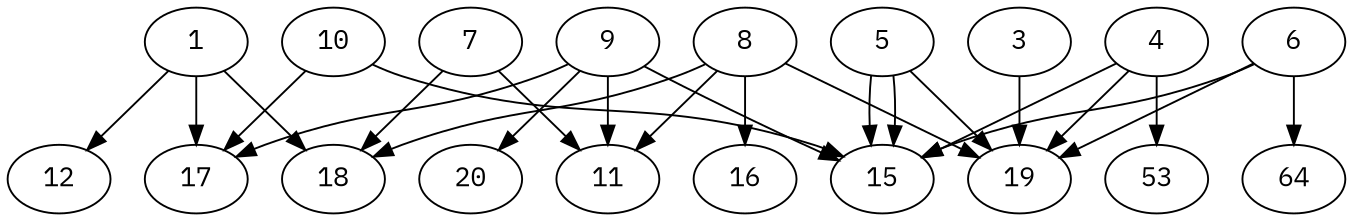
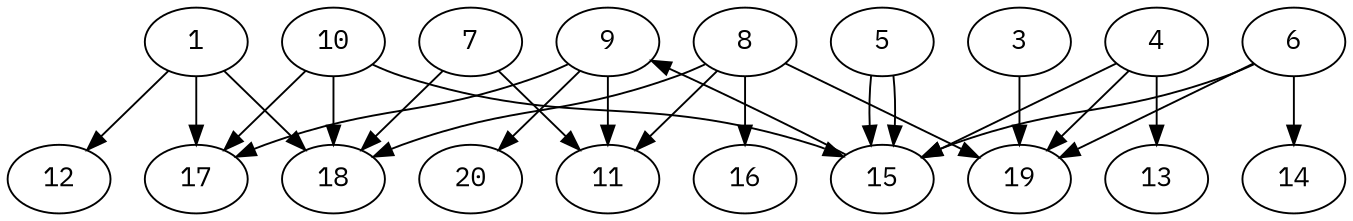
edge "10" -> "18": added
edge "5" -> "19": removed
edge "9" -> "15": reversed
node "53": label "53" -> "13"
node "64": label "64" -> "14"
